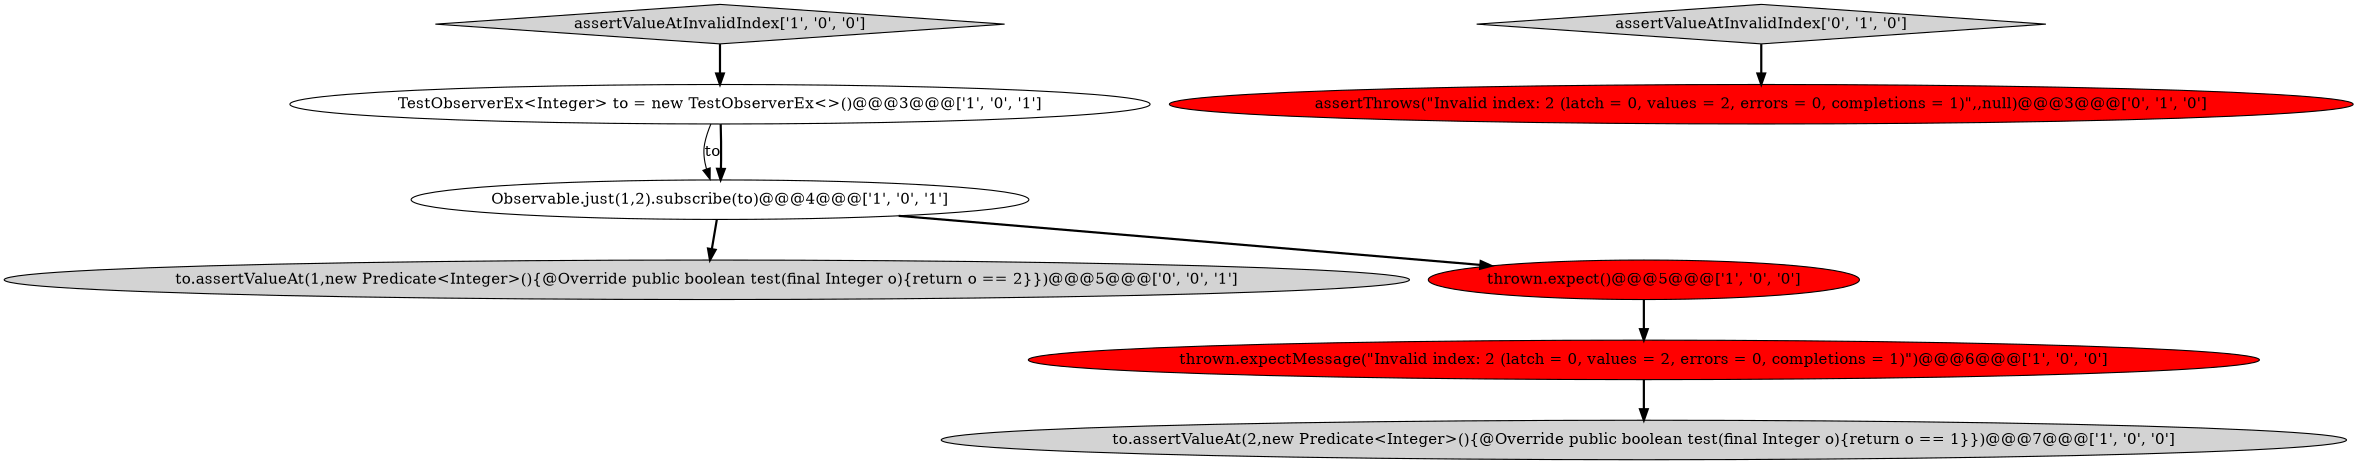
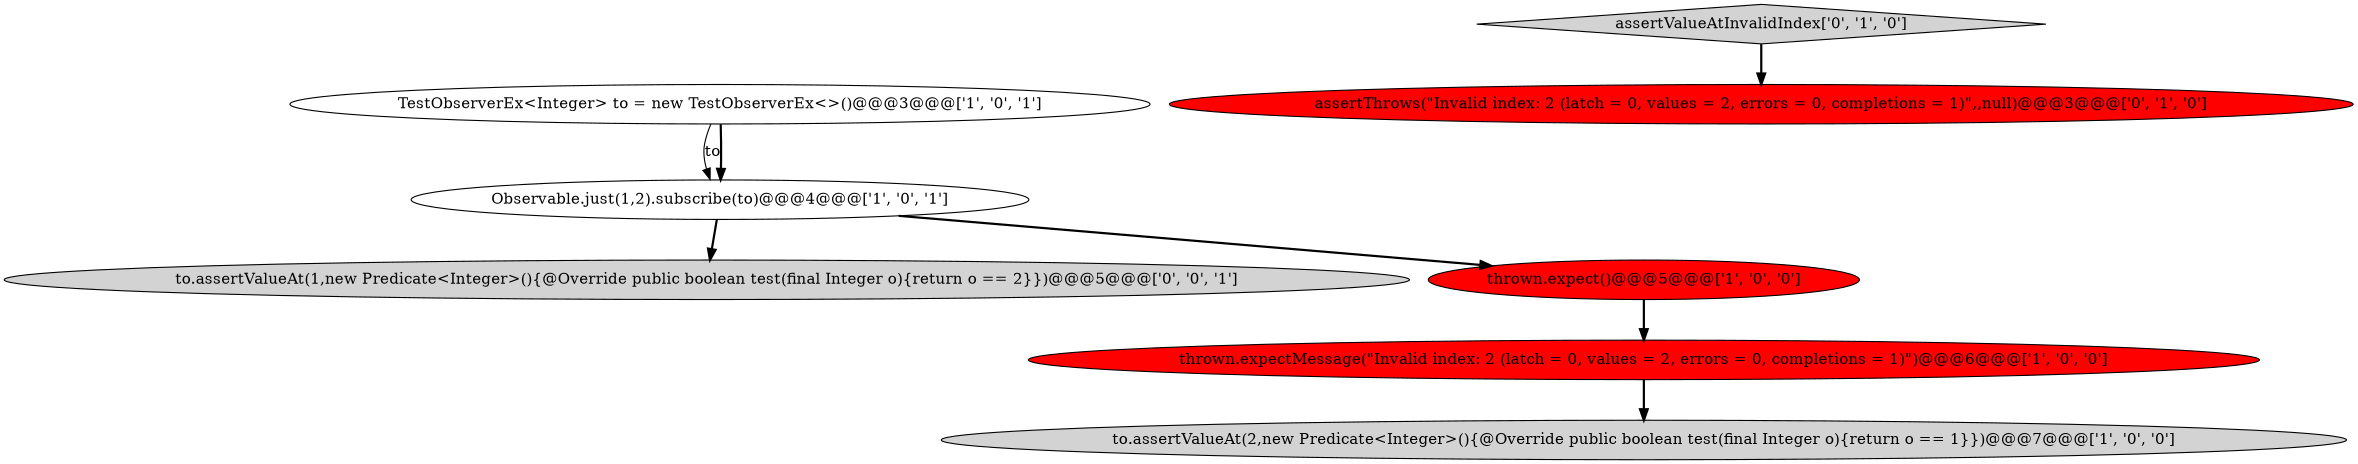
node "assertValueAtInvalidIndex['1', '0', '0']": removed
